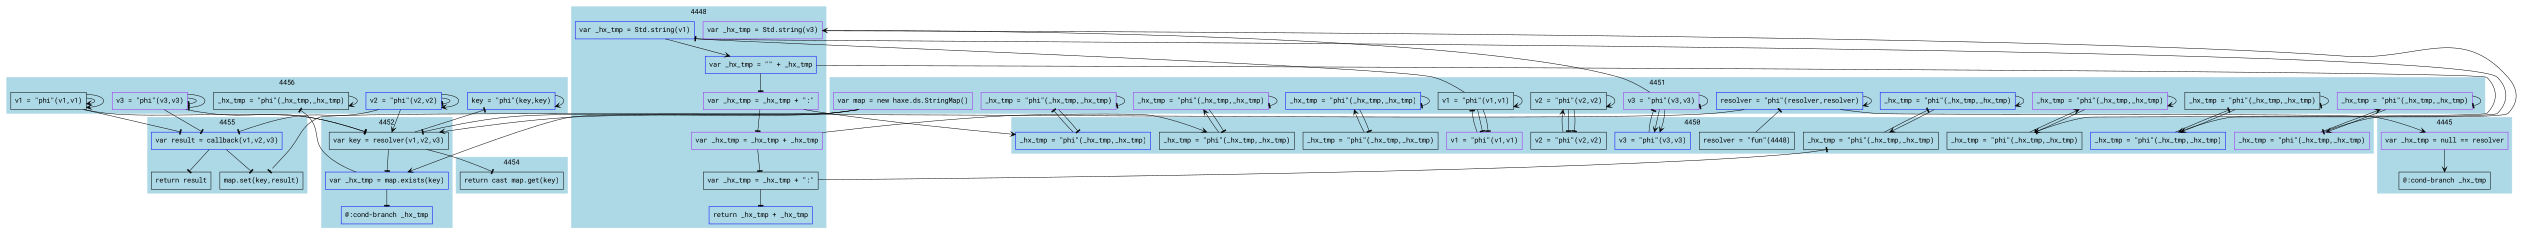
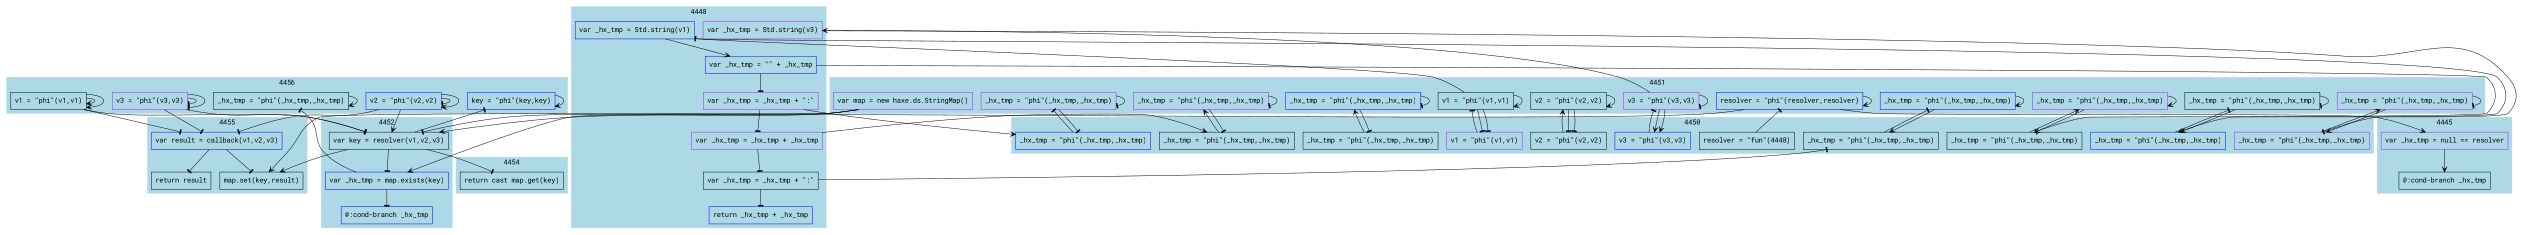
edge "var map = new haxe.ds.StringMap()" -> "map.set(key,result)": arrowhead tee -> vee
edge "var key = resolver(v1,v2,v3)" -> "map.set(key,result)": added
